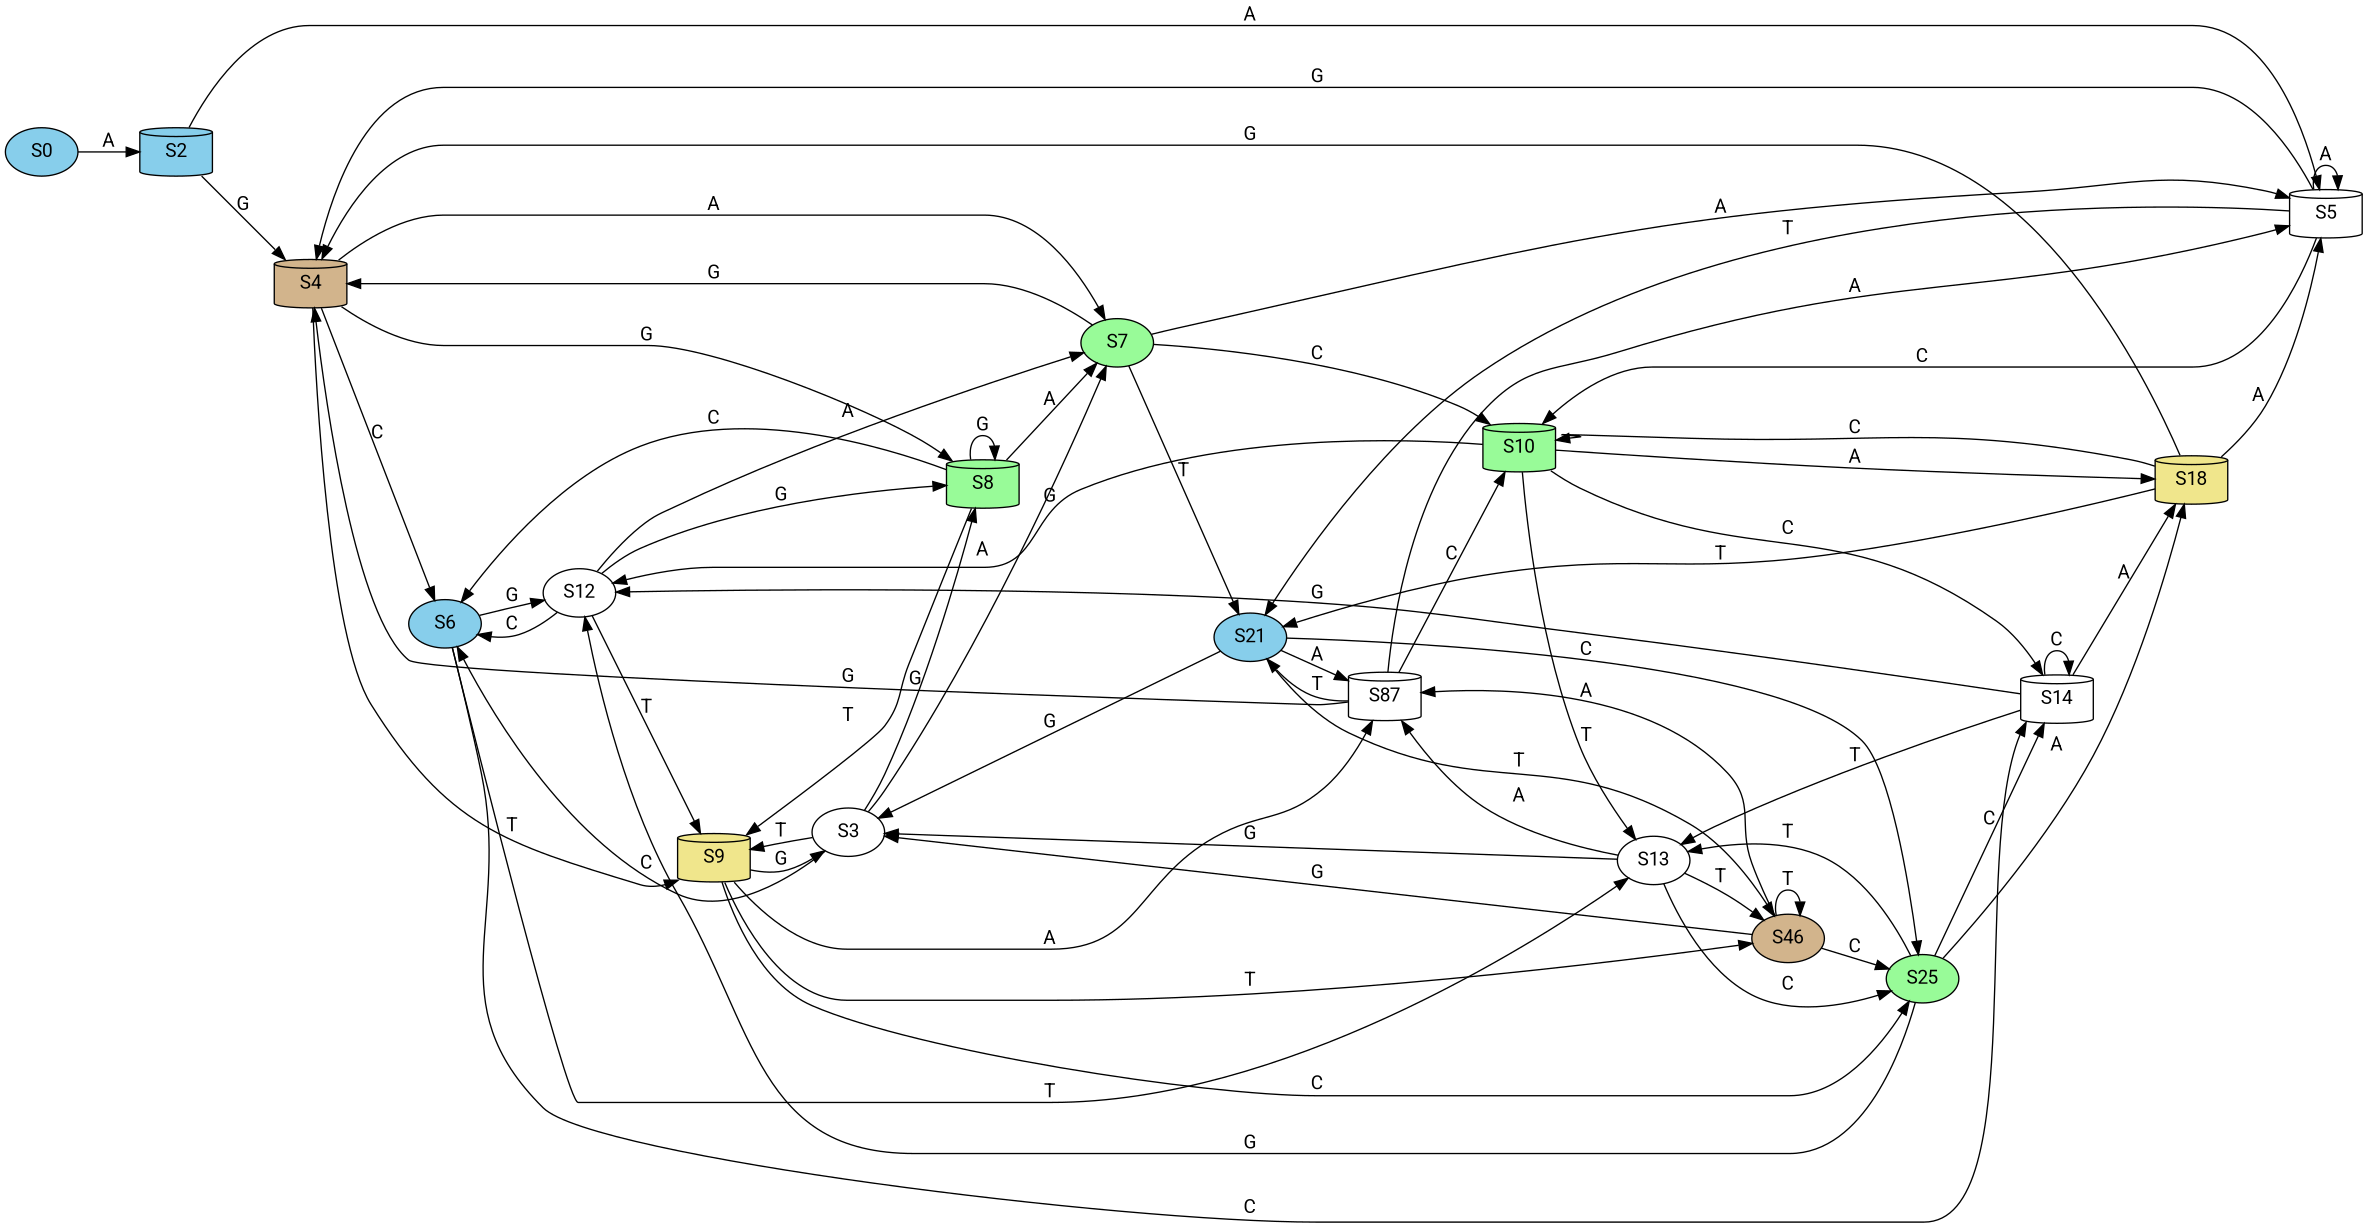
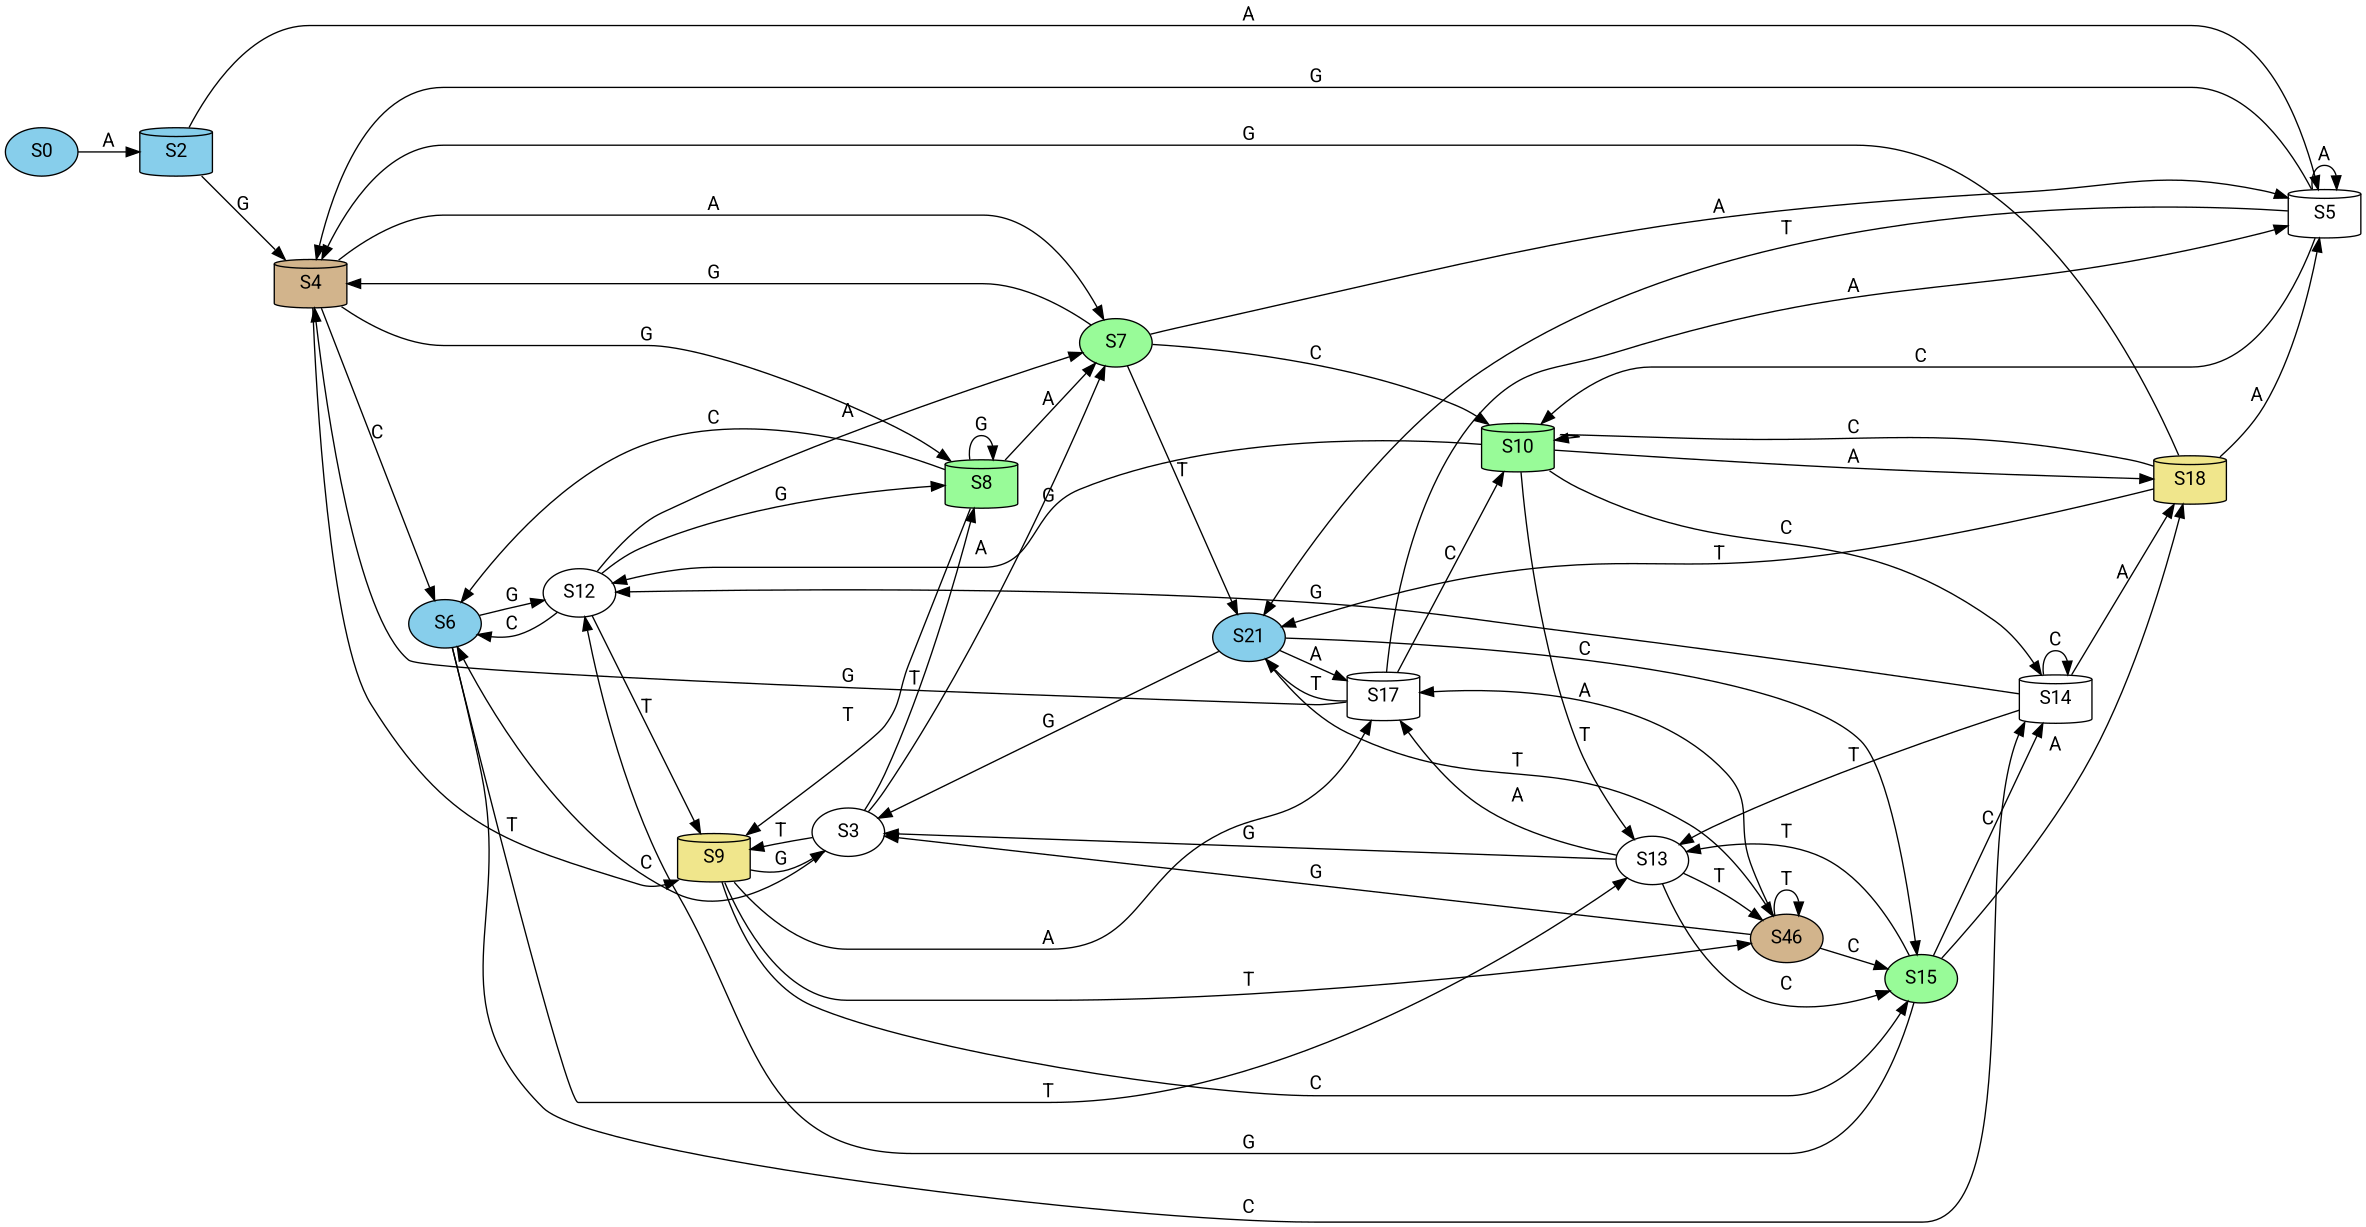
edge "S3" -> "S8": label "G" -> "T"
node "S87": label "S87" -> "S17"
node "S25": label "S25" -> "S15"
